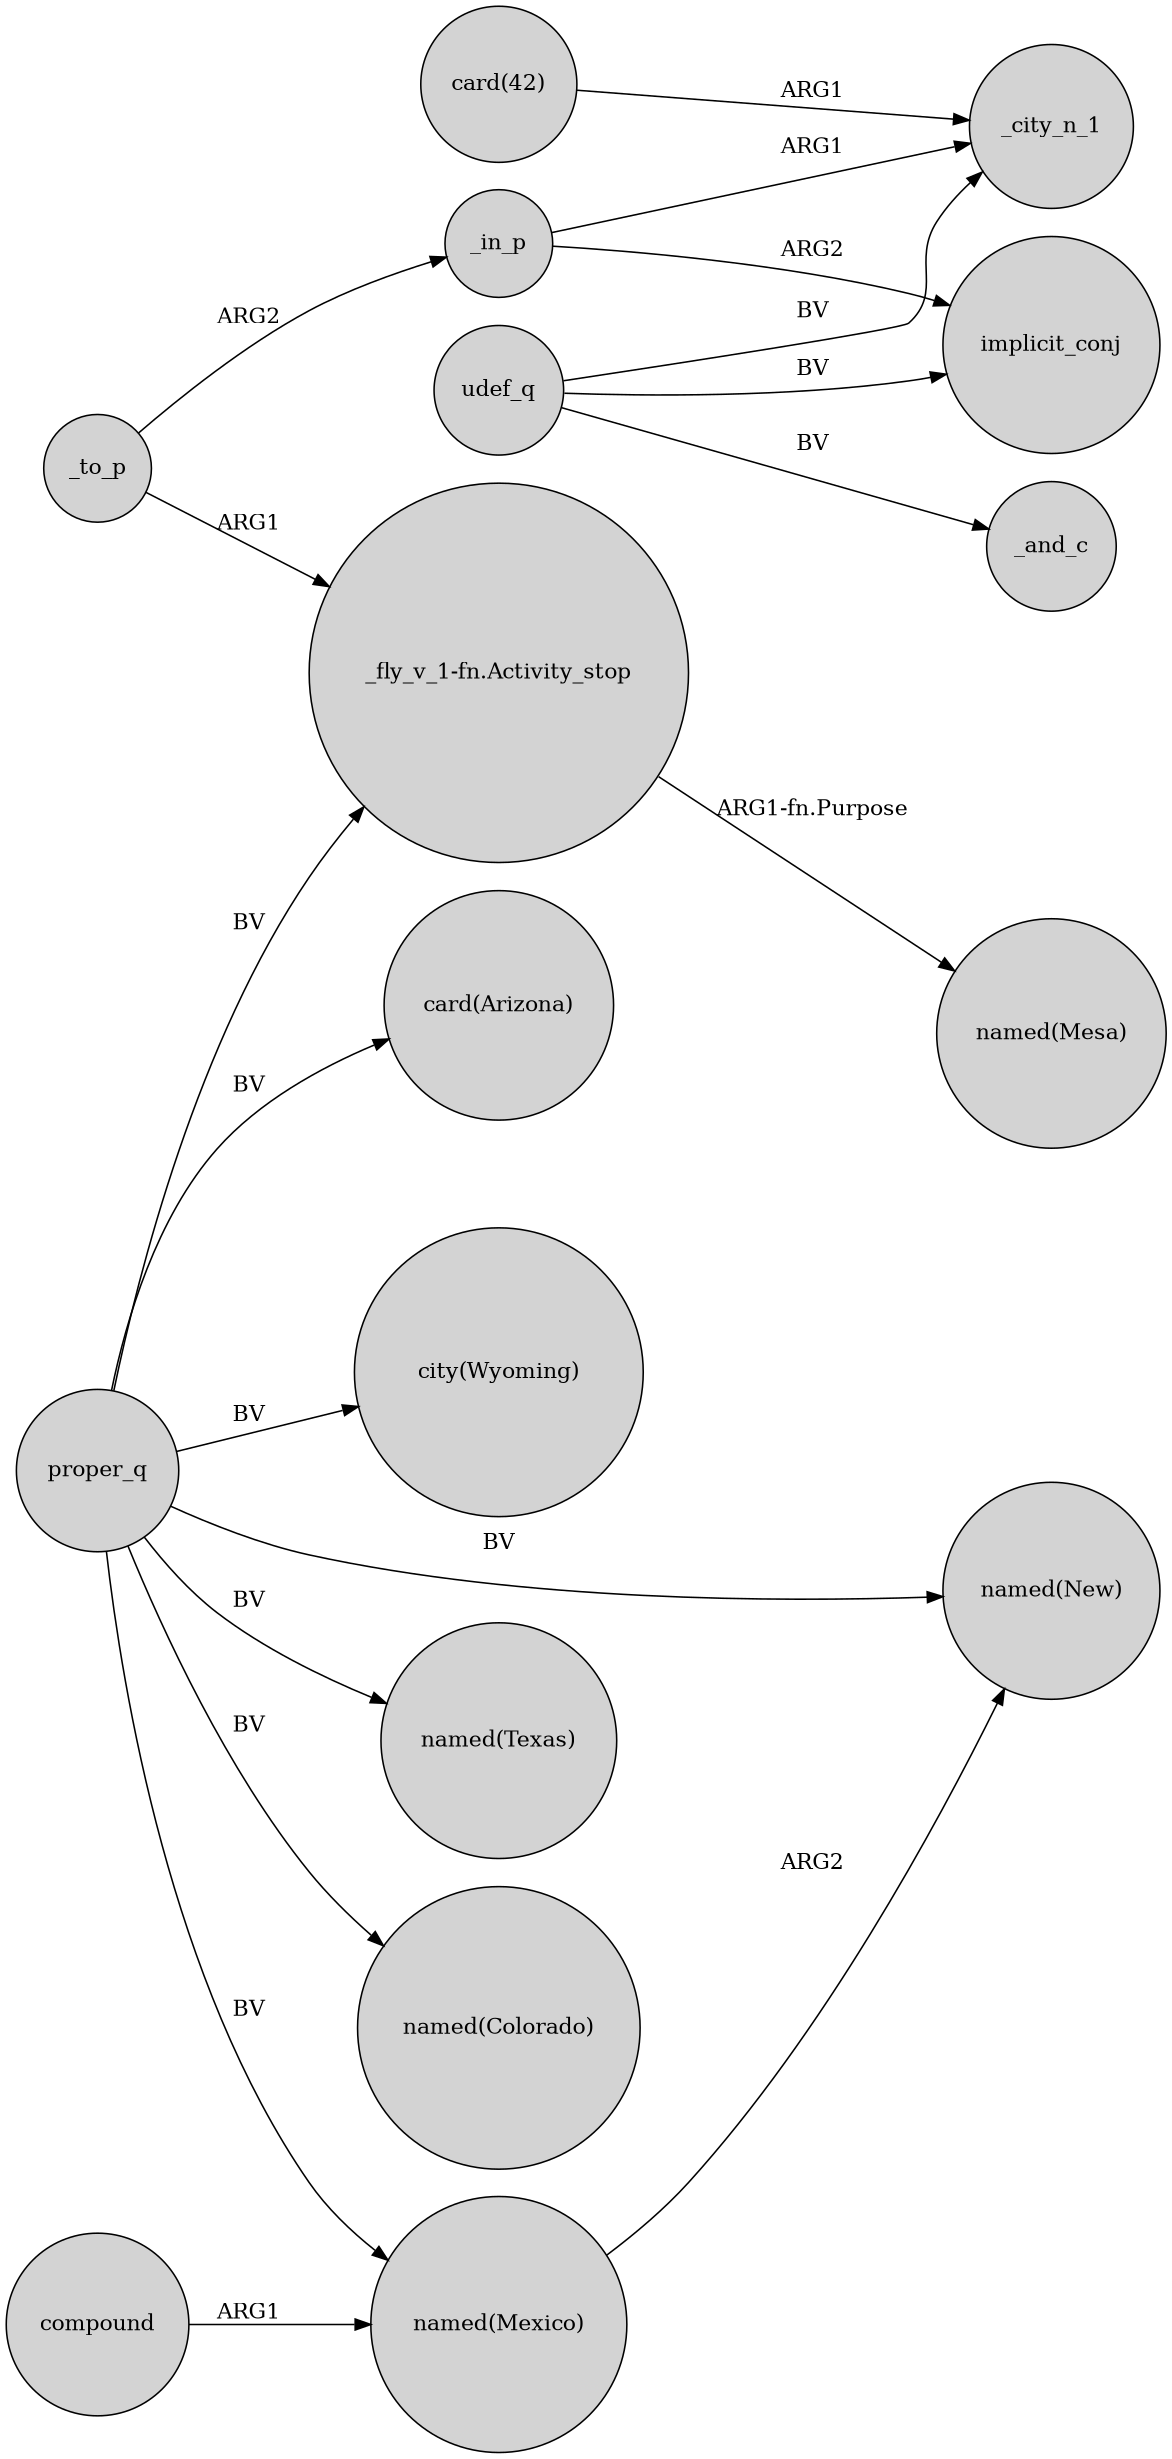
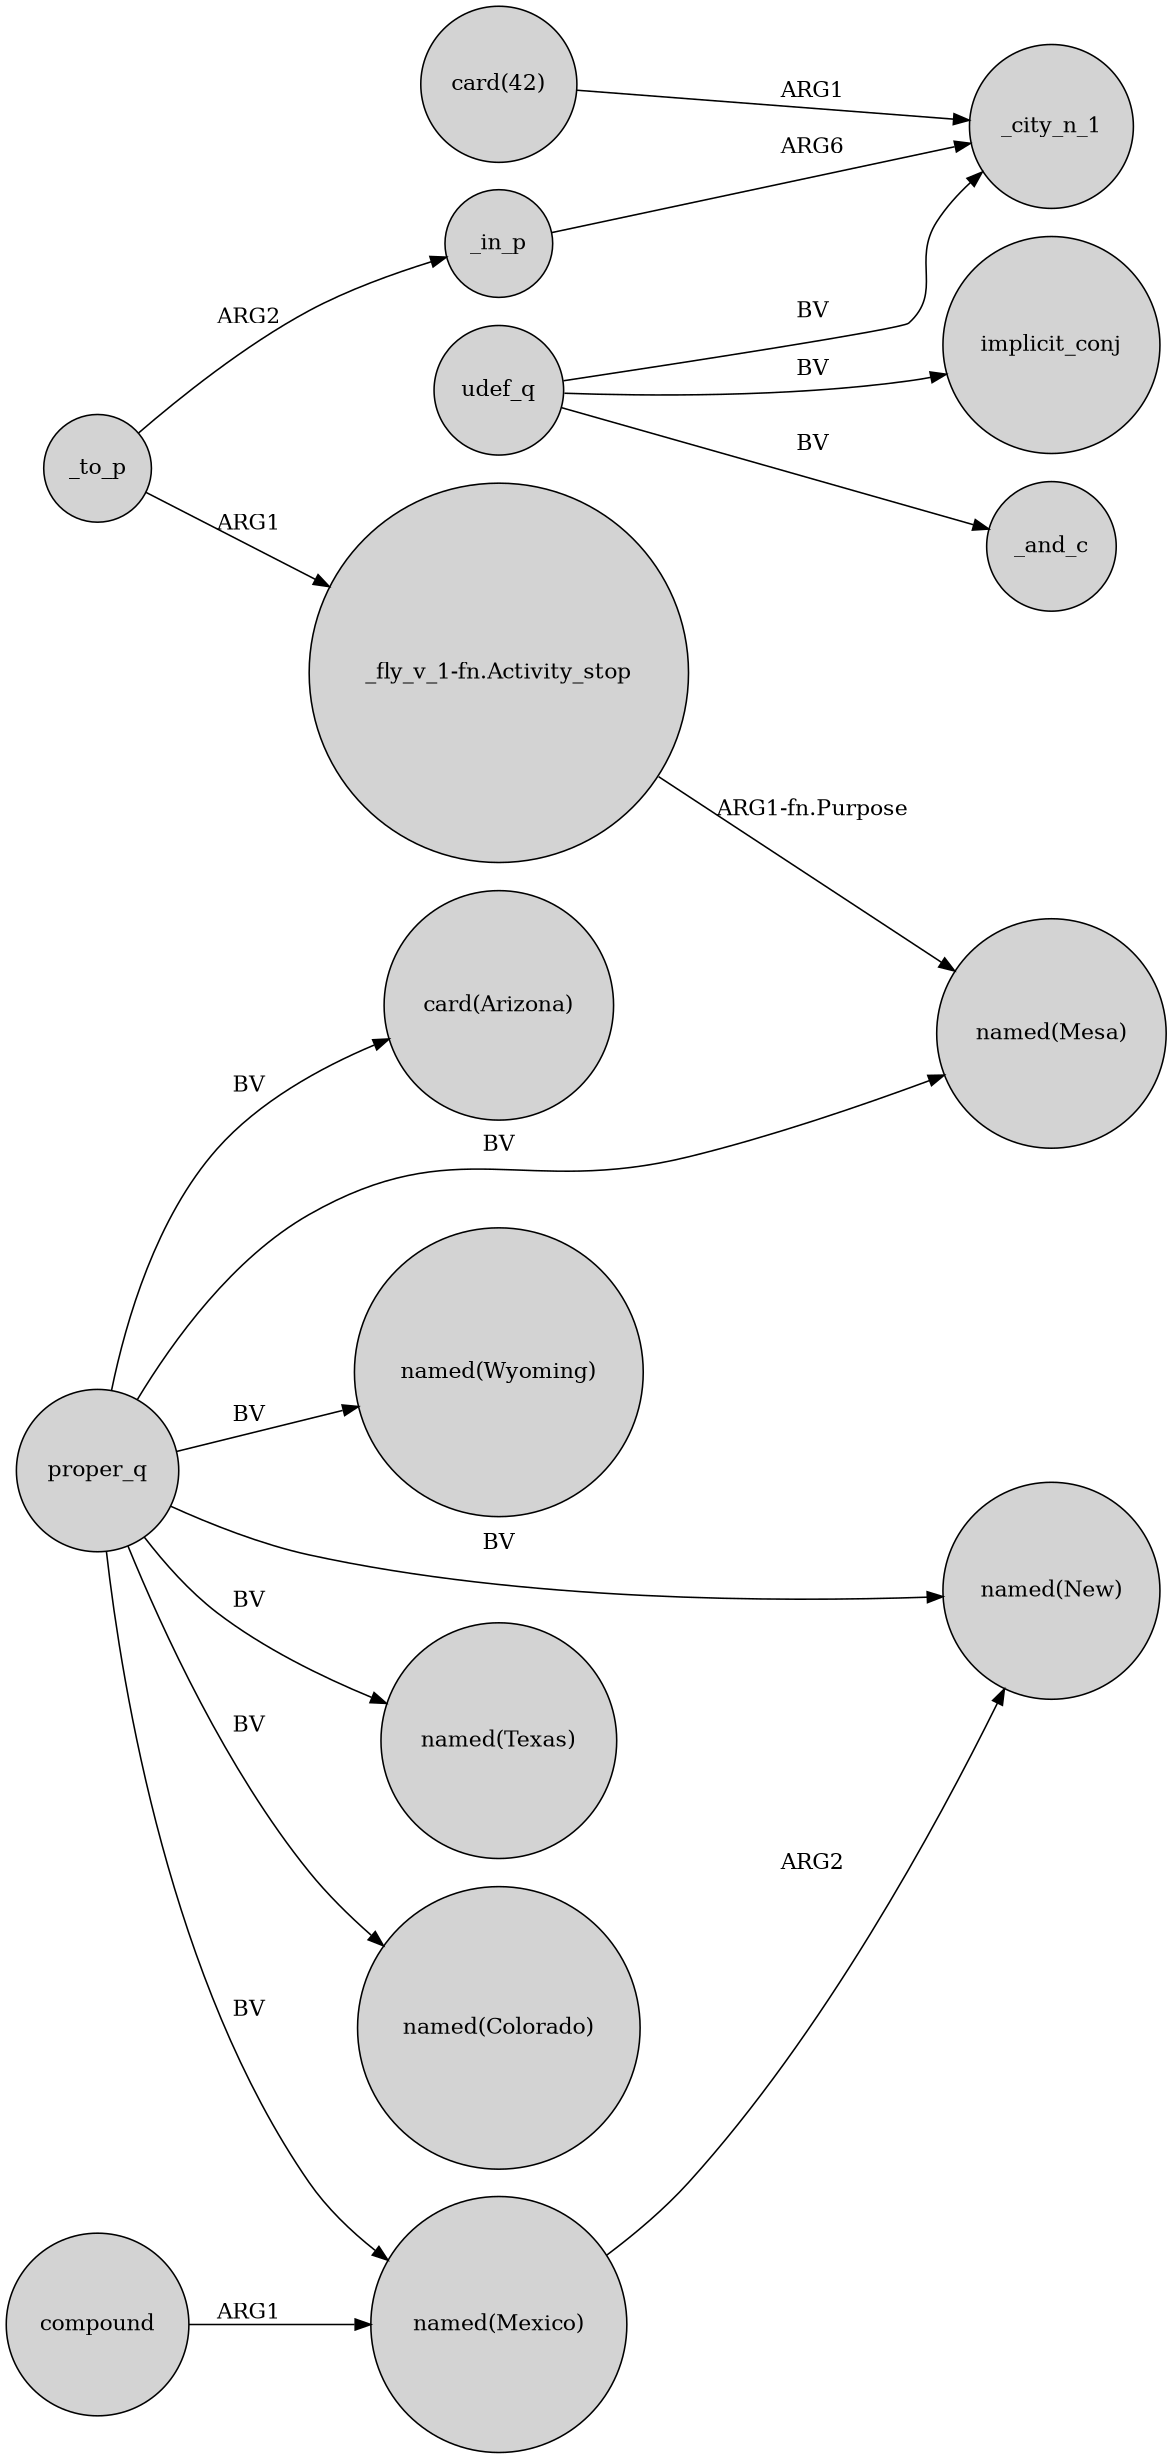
edge "_in_p" -> "_city_n_1": label "ARG1" -> "ARG6"
edge "_in_p" -> "implicit_conj": removed, label "ARG2"
edge "proper_q" -> "_fly_v_1-fn.Activity_stop": now "proper_q" -> "named(Mesa)"
node "city(Wyoming)": label "city(Wyoming)" -> "named(Wyoming)"
